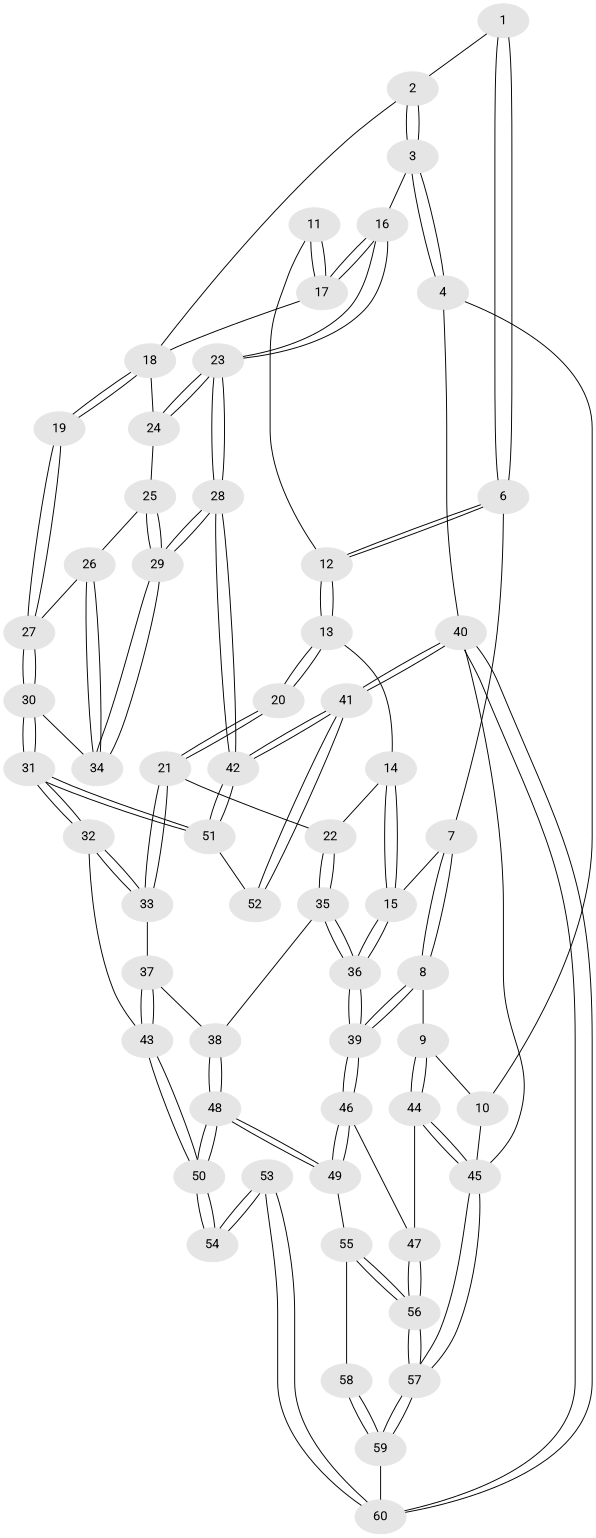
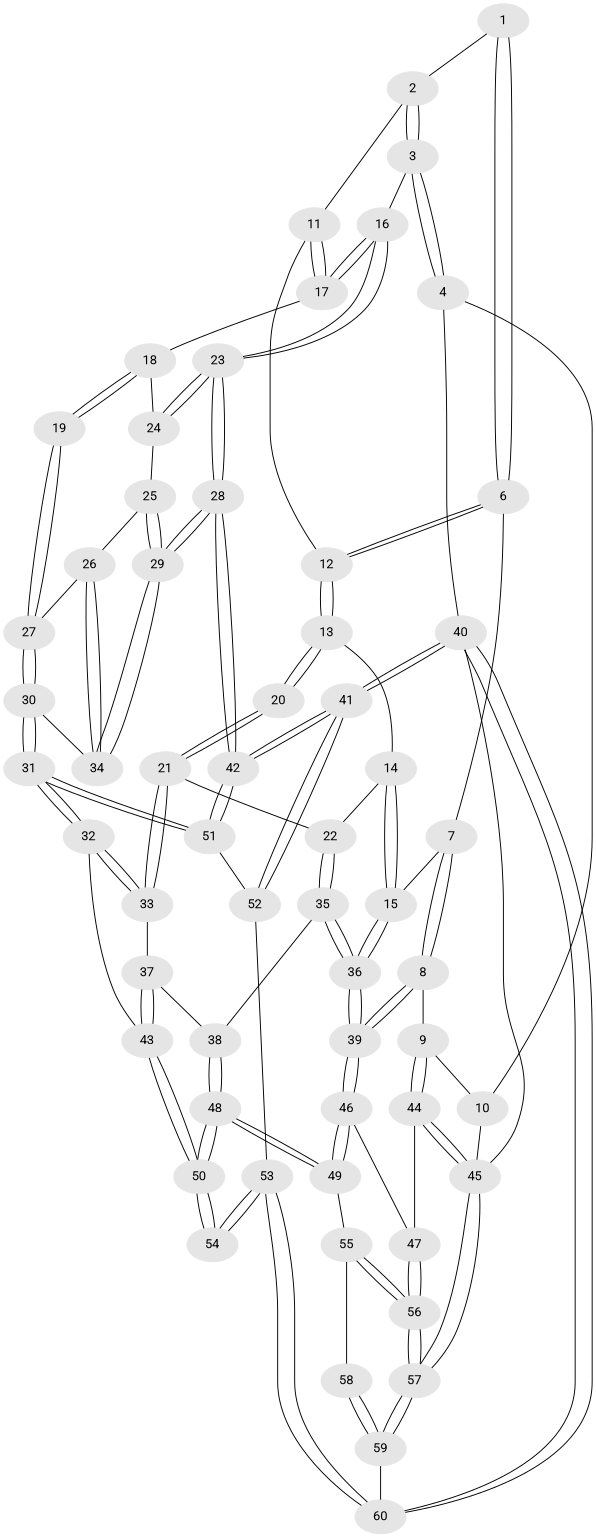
edge "2" -- "18": now "2" -- "11"
edge "52" -- "53": added
